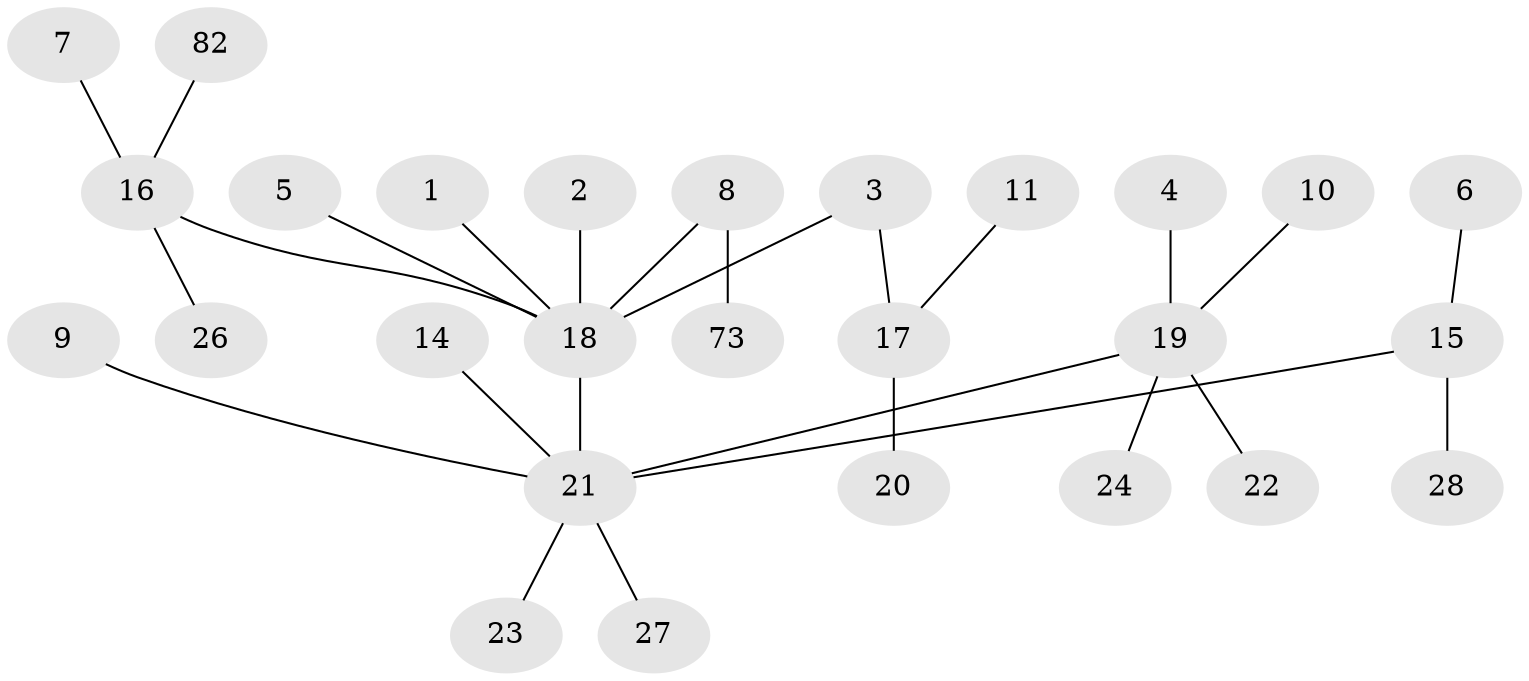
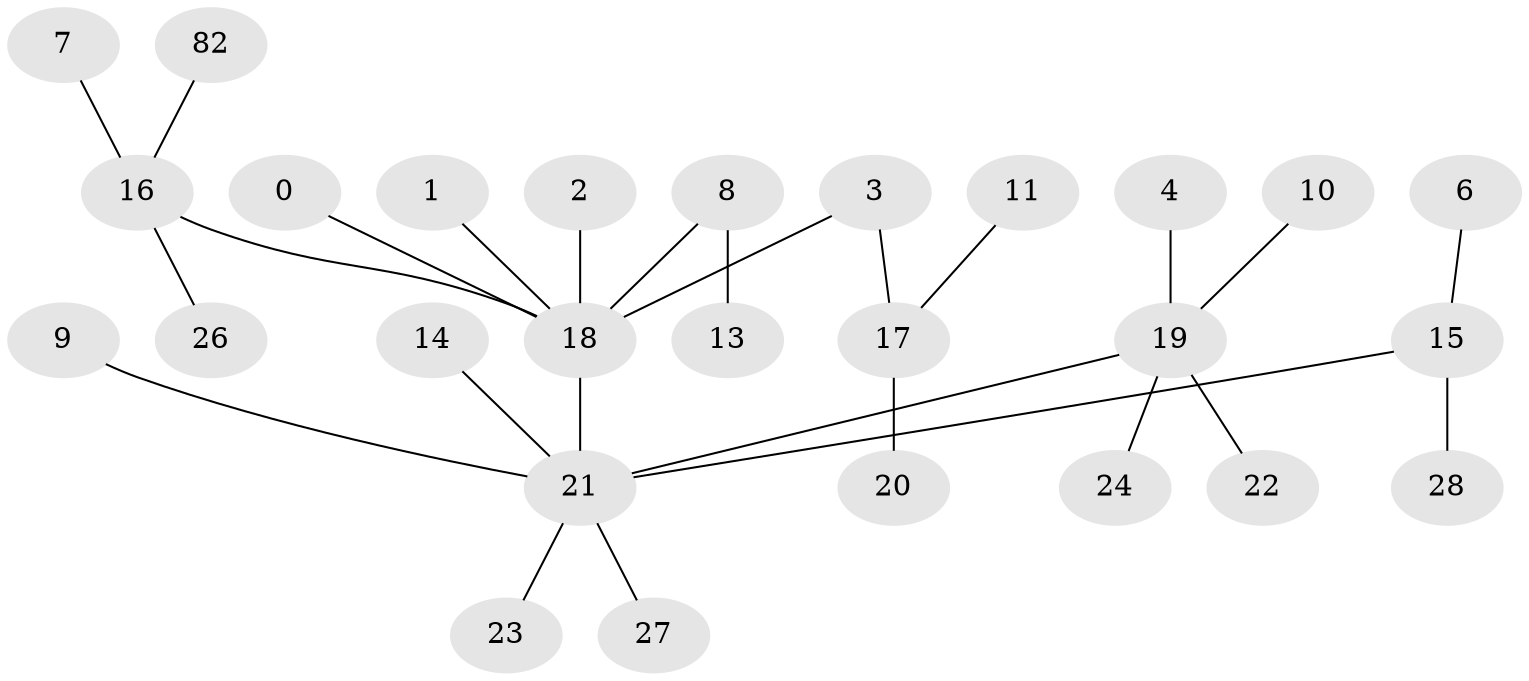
node "5": label "5" -> "0"
node "73": label "73" -> "13"
